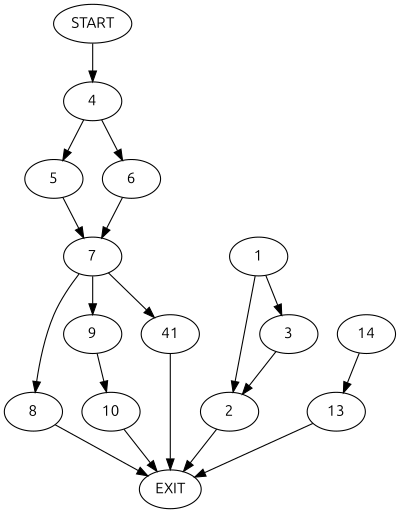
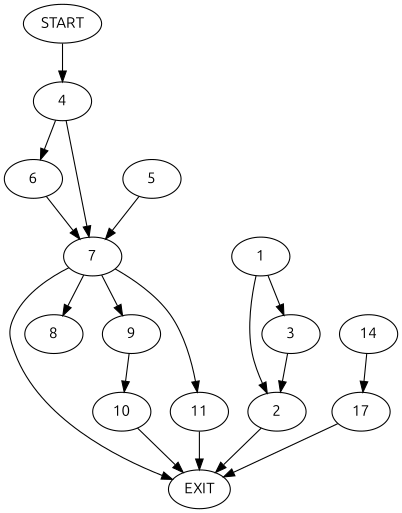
edge "4" -> "5": now "4" -> "7"
node "41": label "41" -> "11"
node "13": label "13" -> "17"
edge "8" -> "EXIT": now "7" -> "EXIT"
